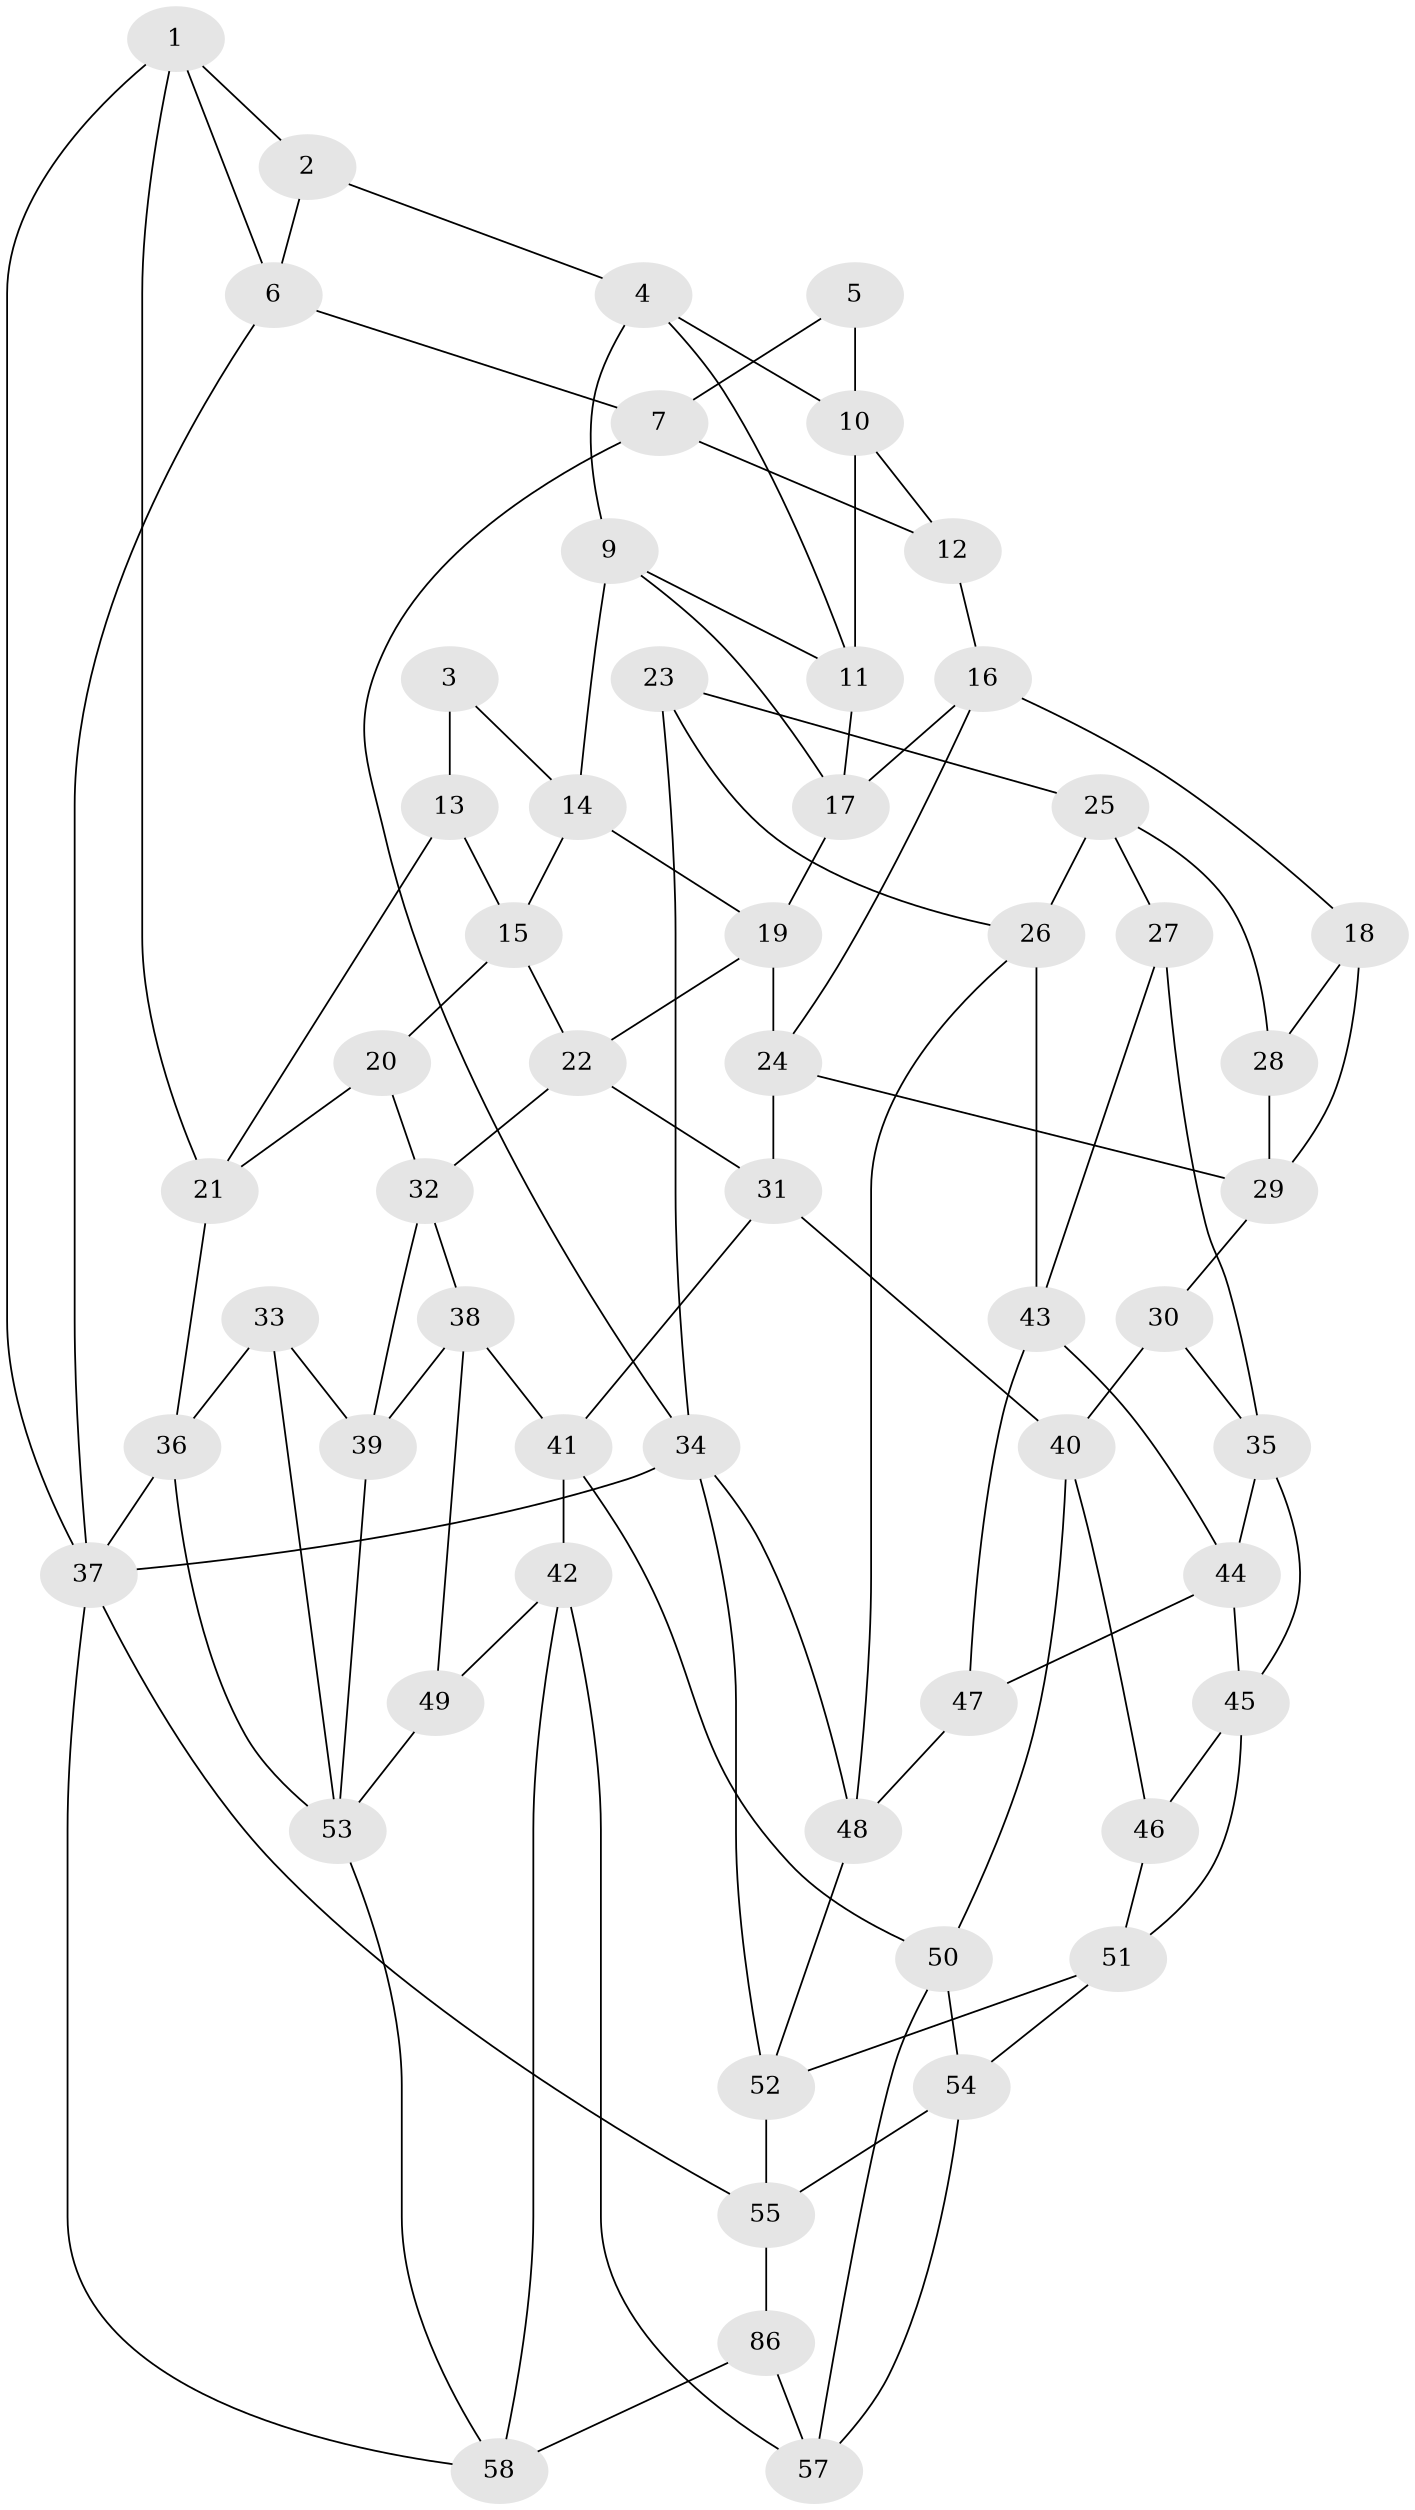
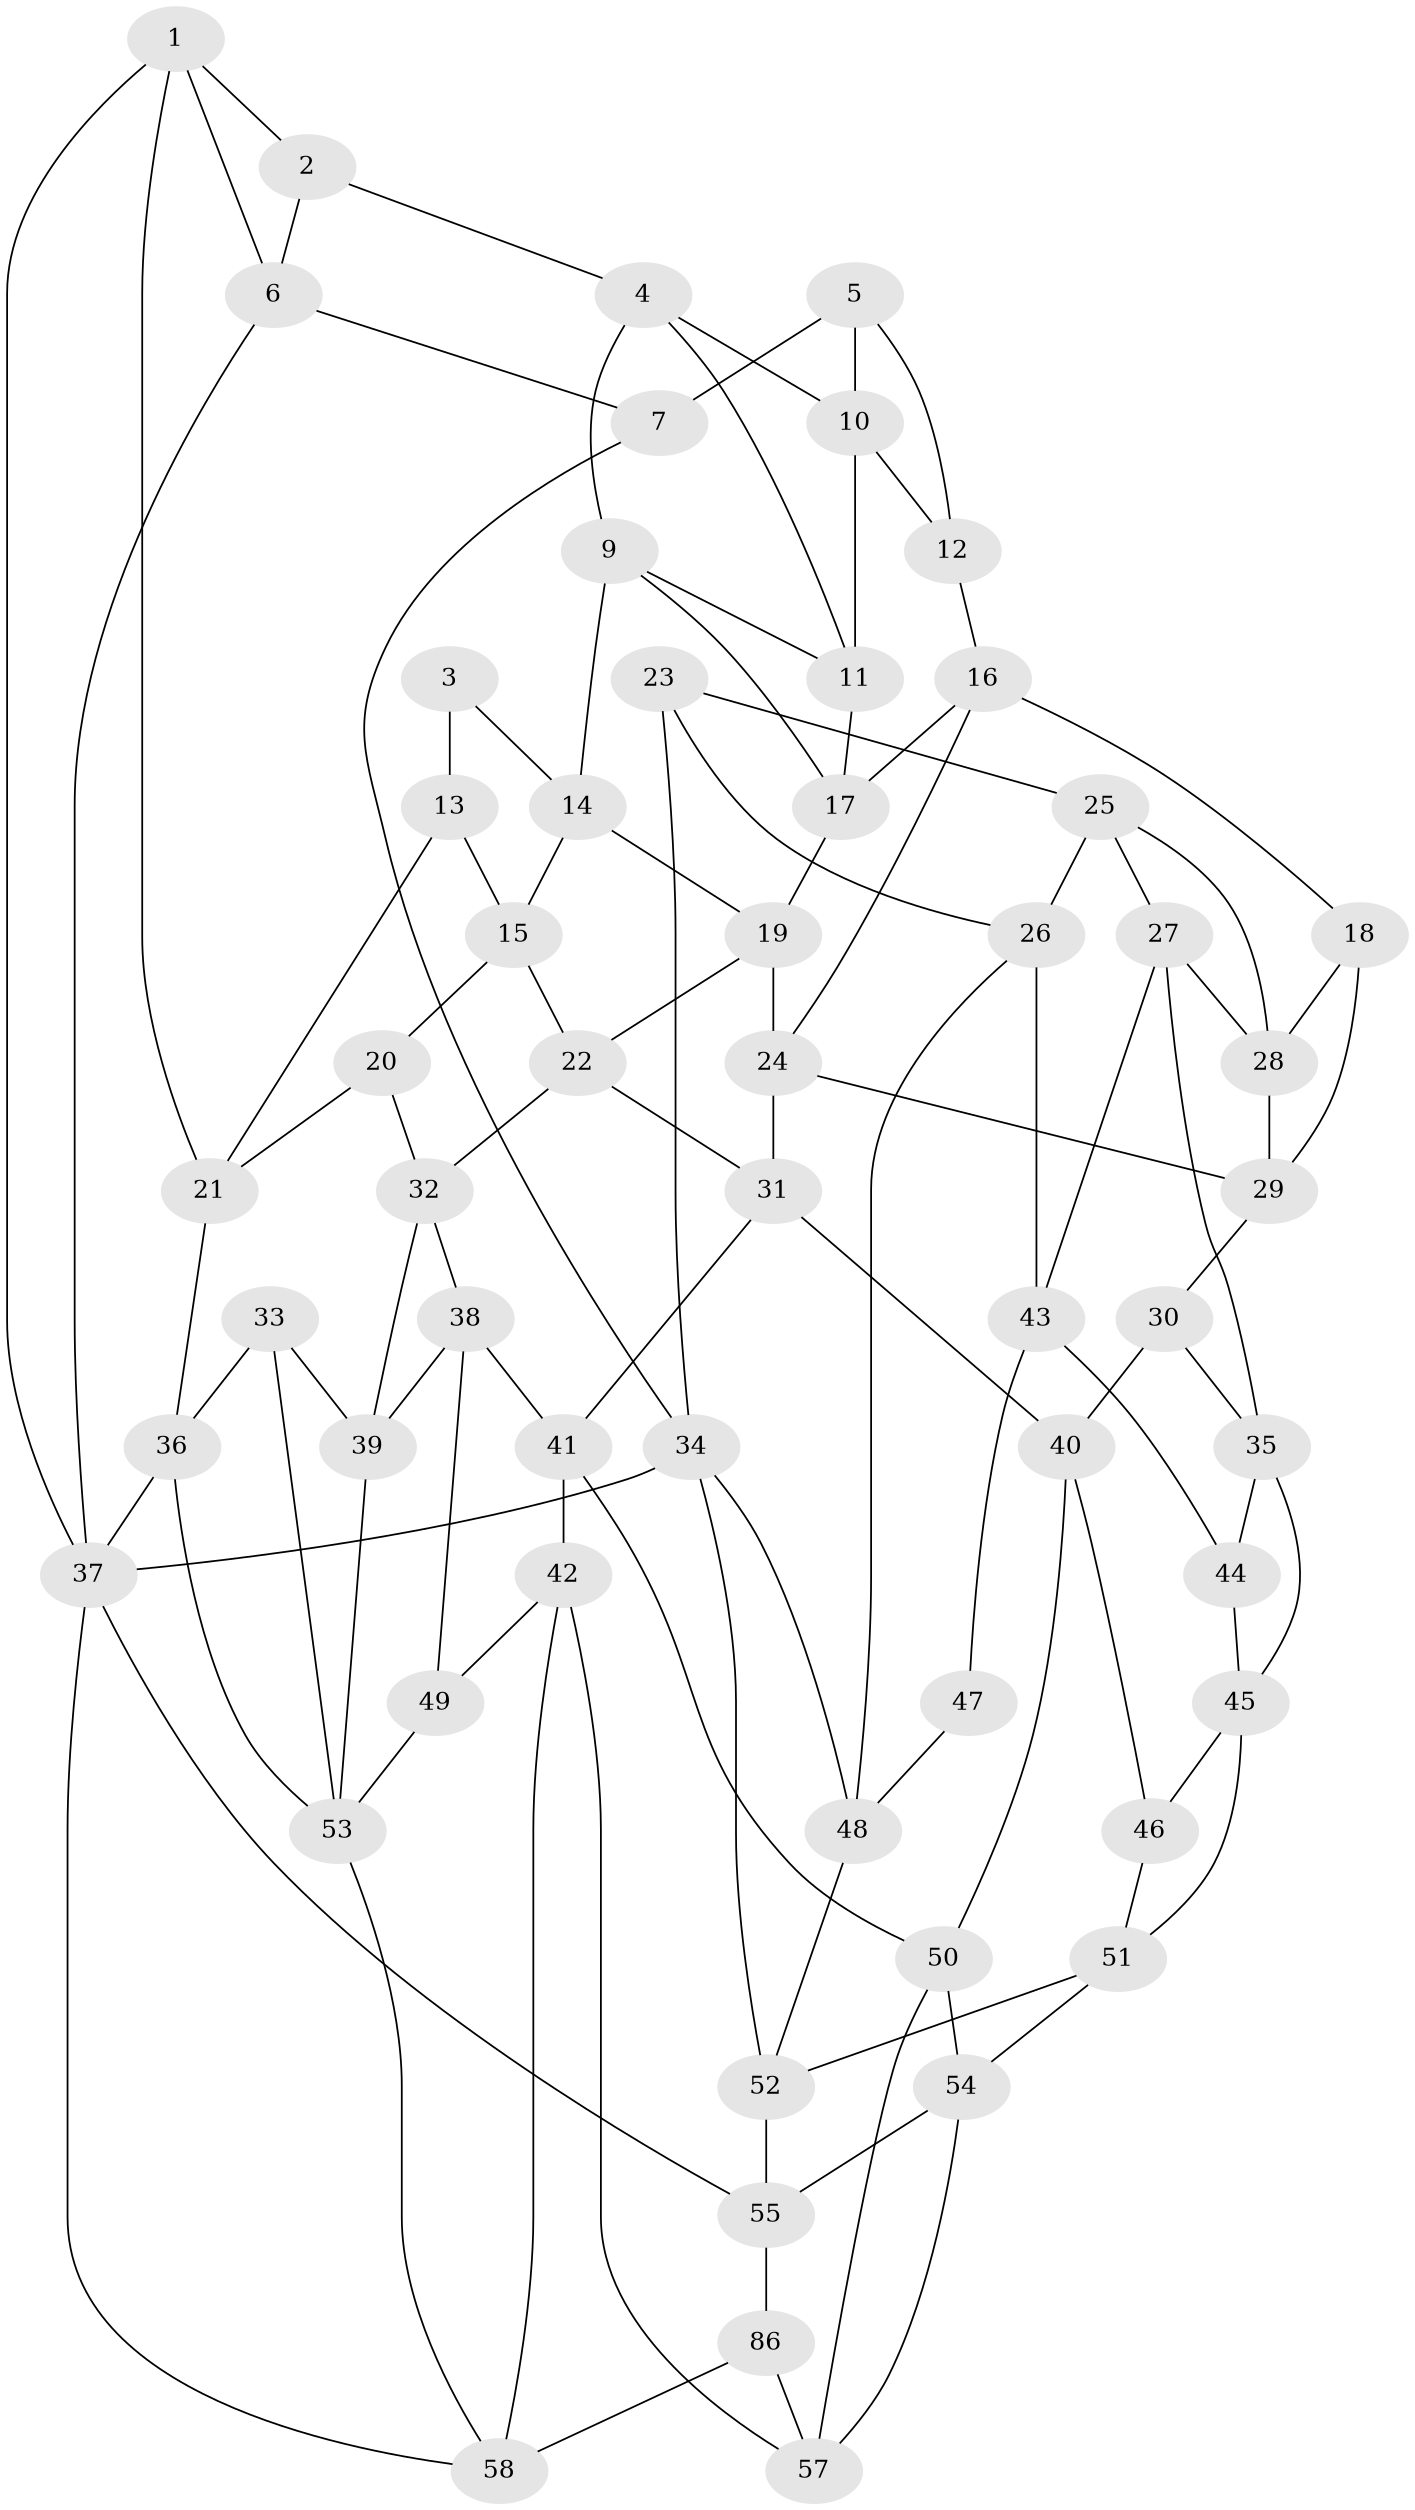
edge "7" -- "12": now "5" -- "12"
edge "27" -- "28": added
edge "44" -- "47": removed
